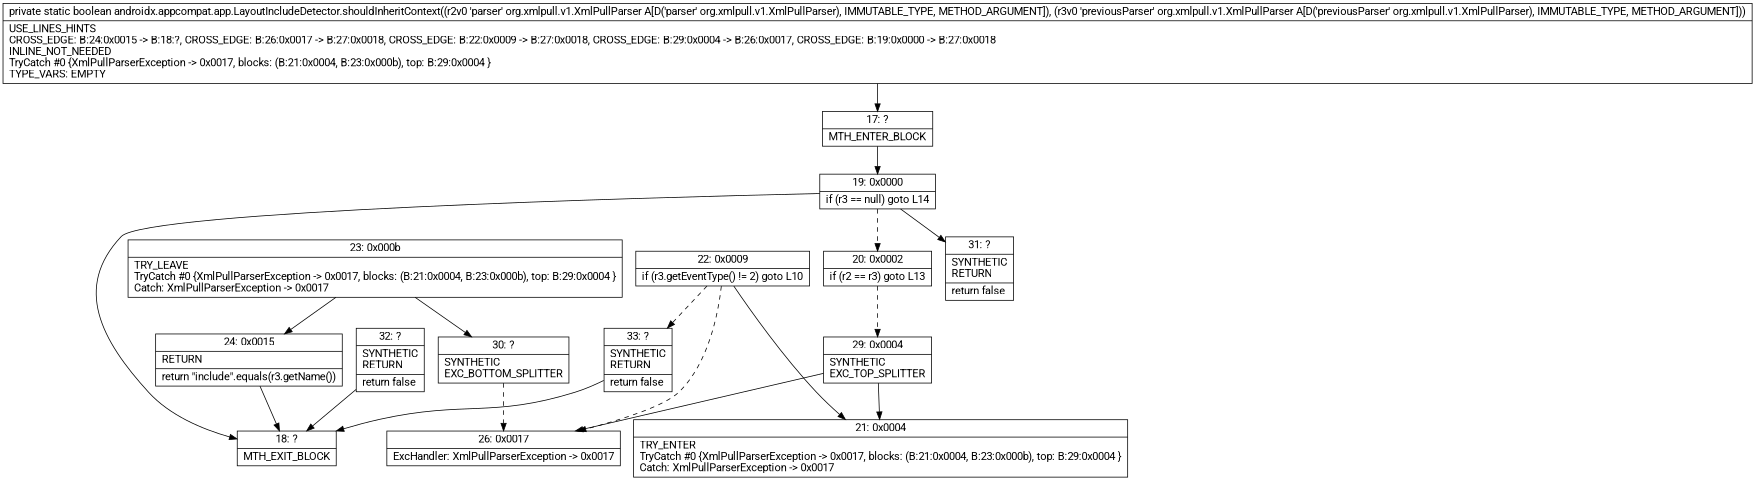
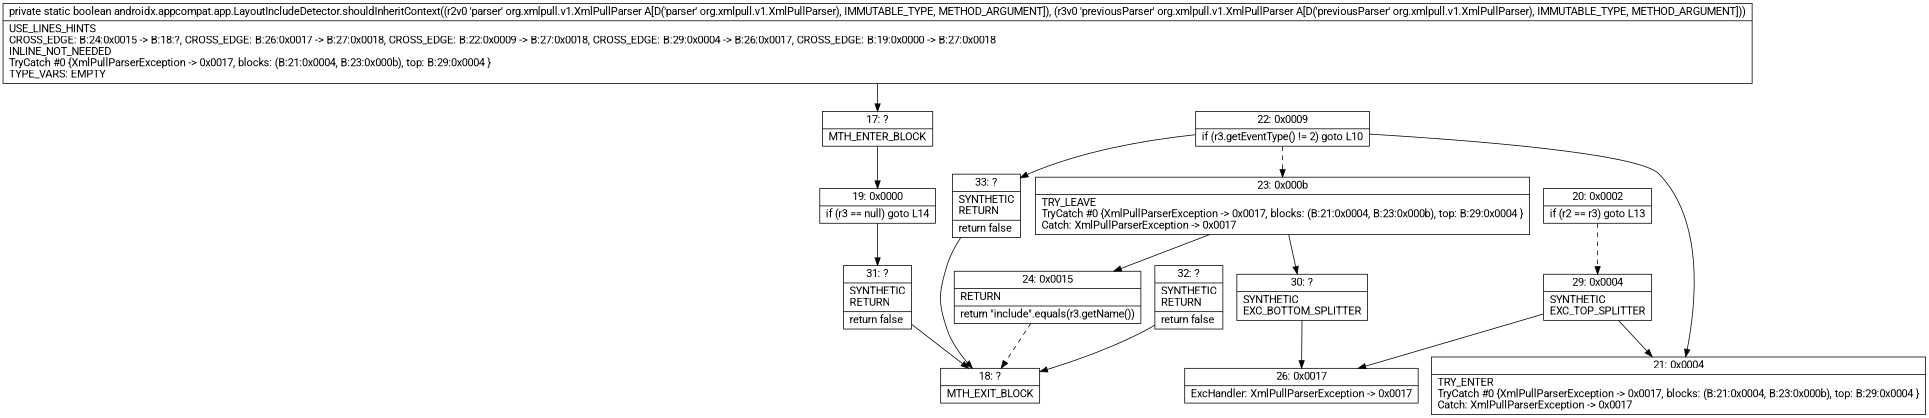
edge "19: 0x0000" -> "18: ?": now "31: ?" -> "18: ?"
edge "19: 0x0000" -> "20: 0x0002": removed
edge "22: 0x0009" -> "33: ?": style dashed -> solid
edge "22: 0x0009" -> "26: 0x0017": now "22: 0x0009" -> "23: 0x000b"
edge "30: ?" -> "26: 0x0017": style dashed -> solid
edge "24: 0x0015" -> "18: ?": style solid -> dashed
